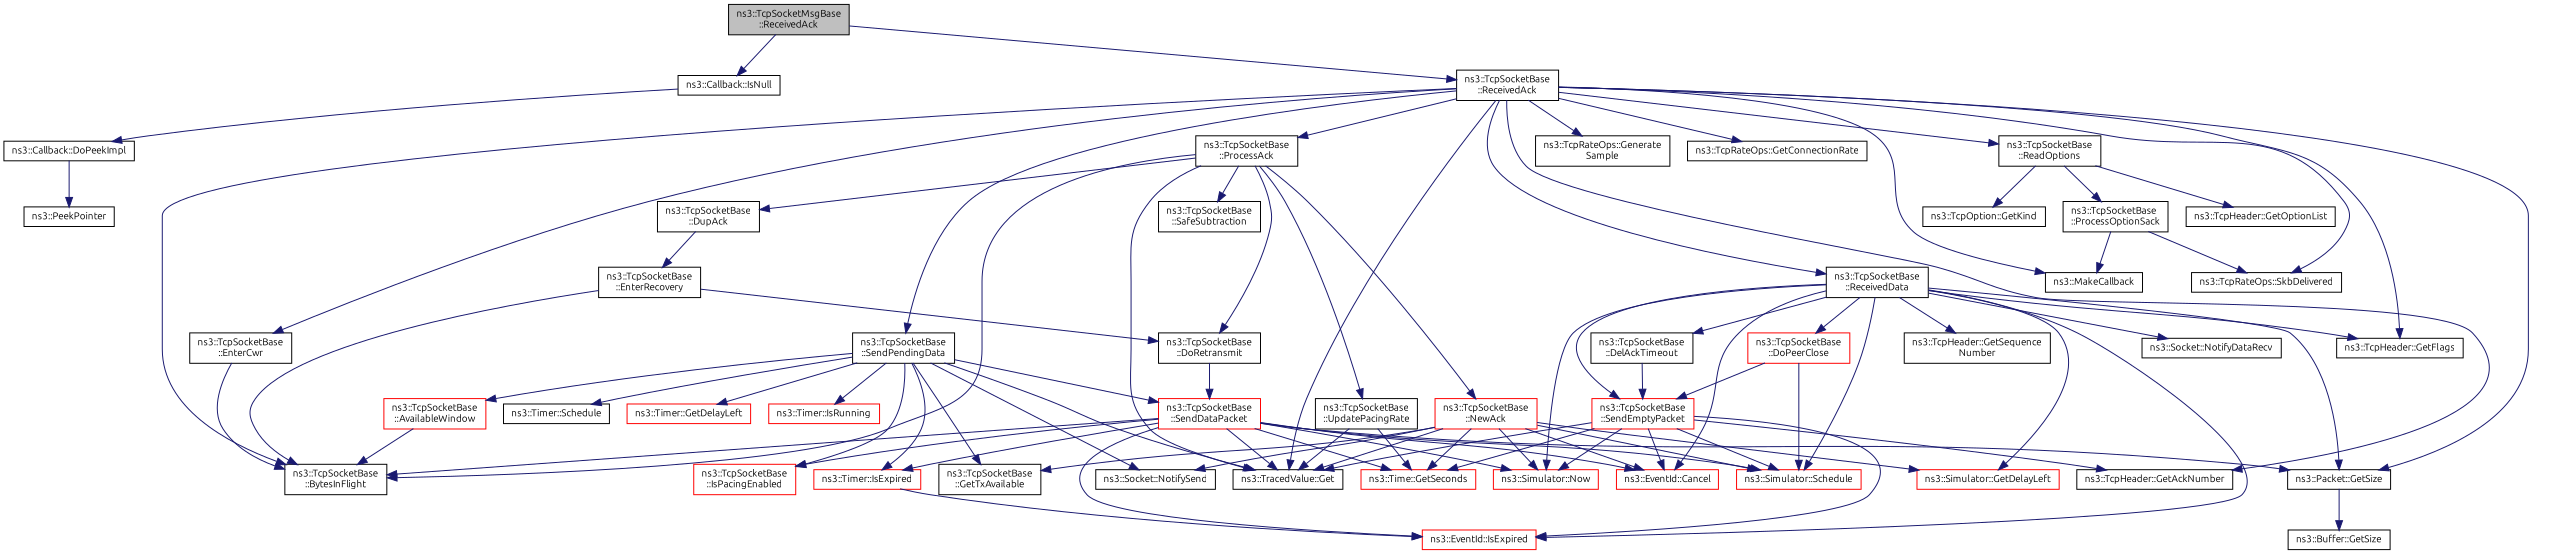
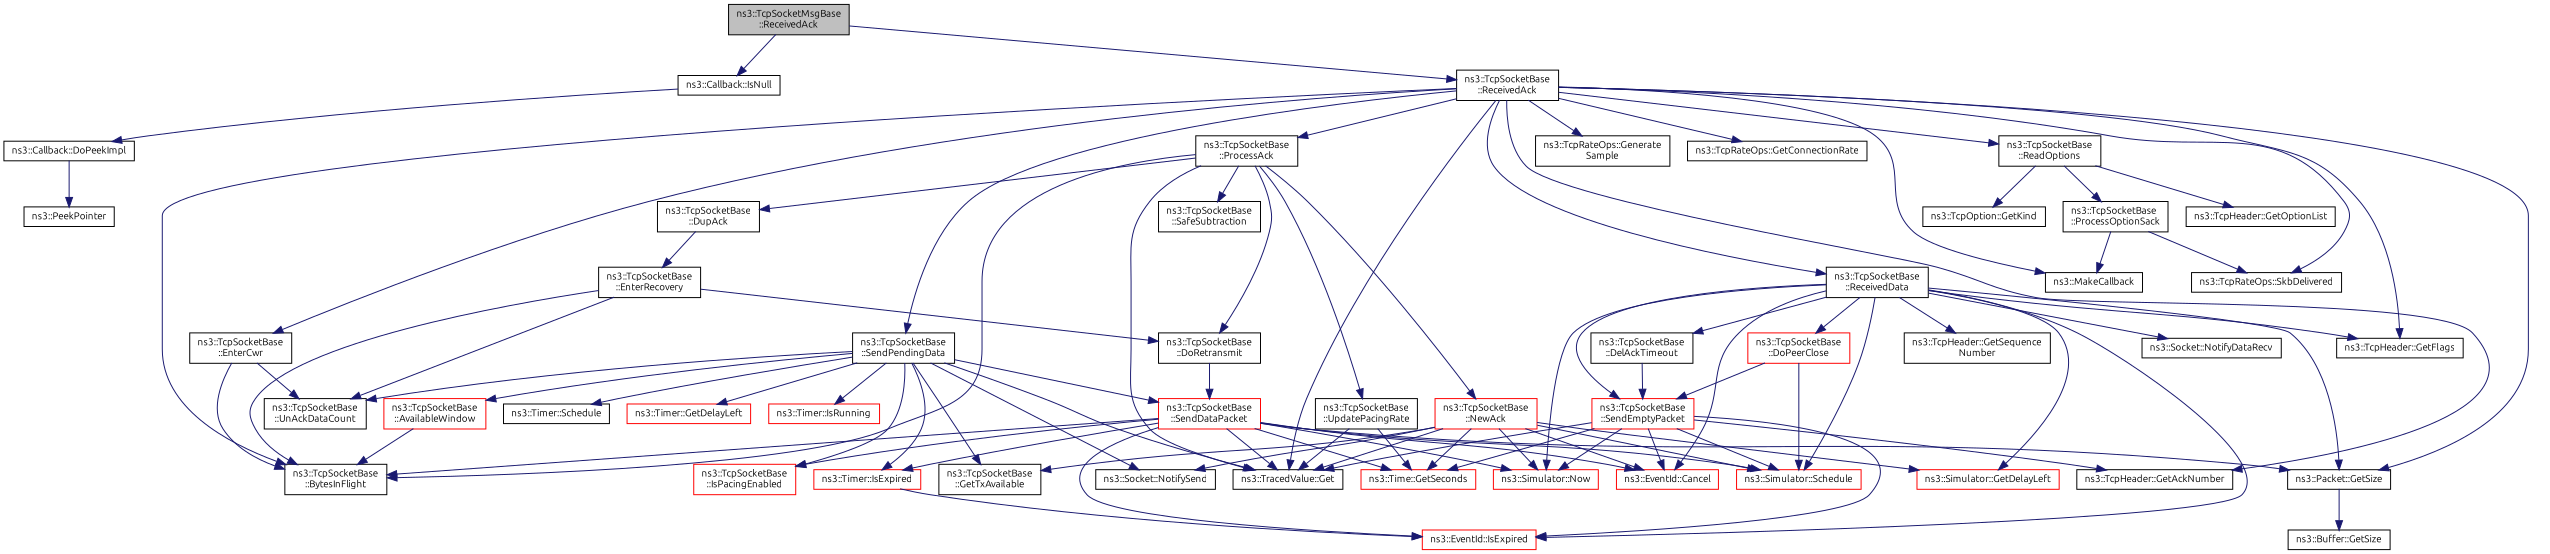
node "ns3::TcpSocketBase ::UnAckDataCount": added
